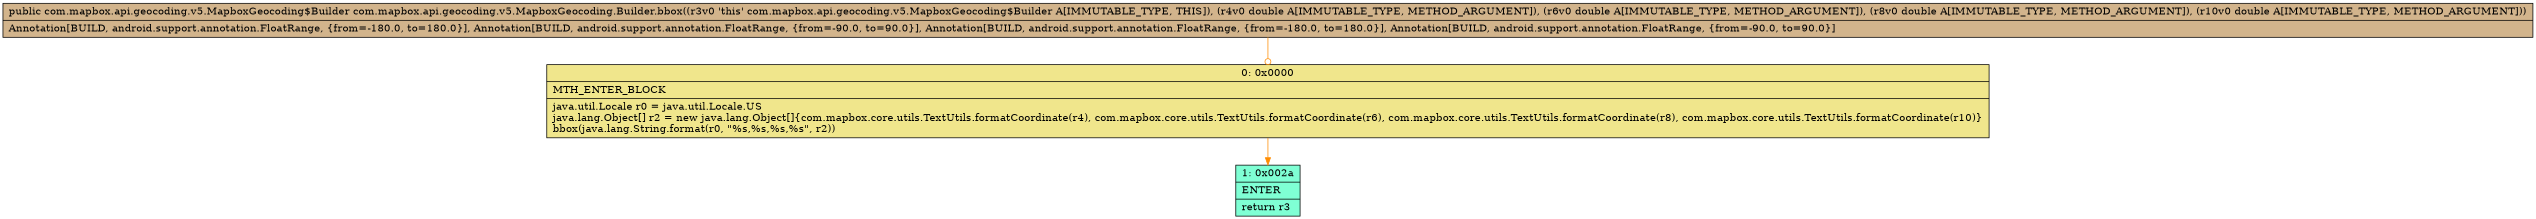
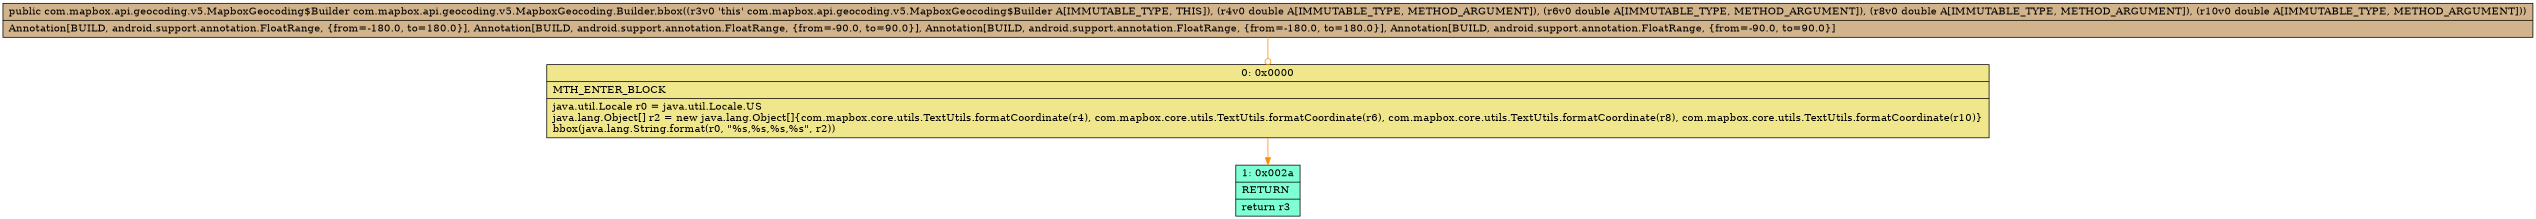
node "1: 0x002a": text "ENTER" -> "RETURN"
